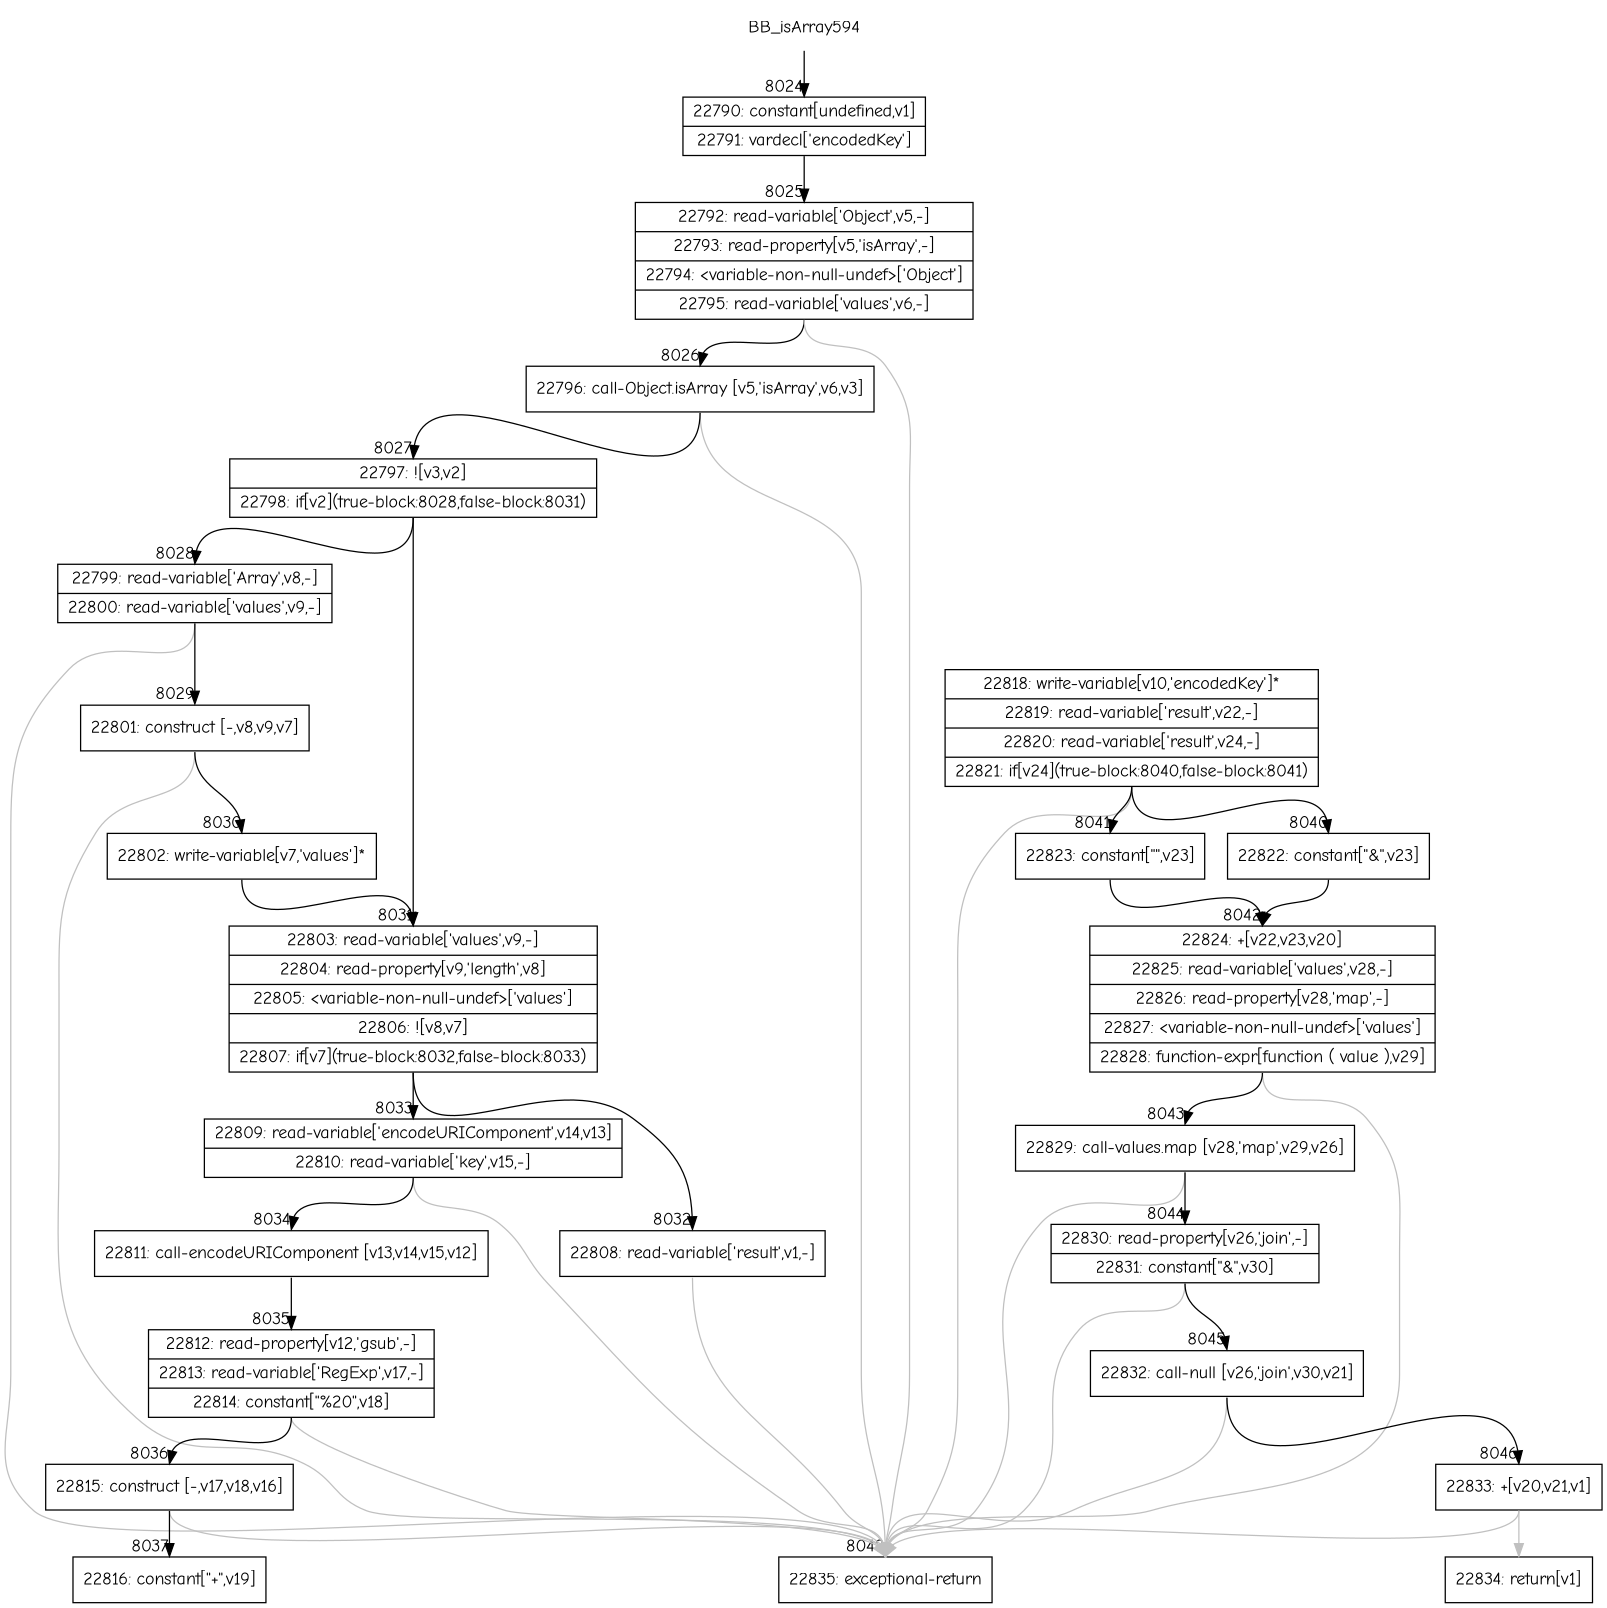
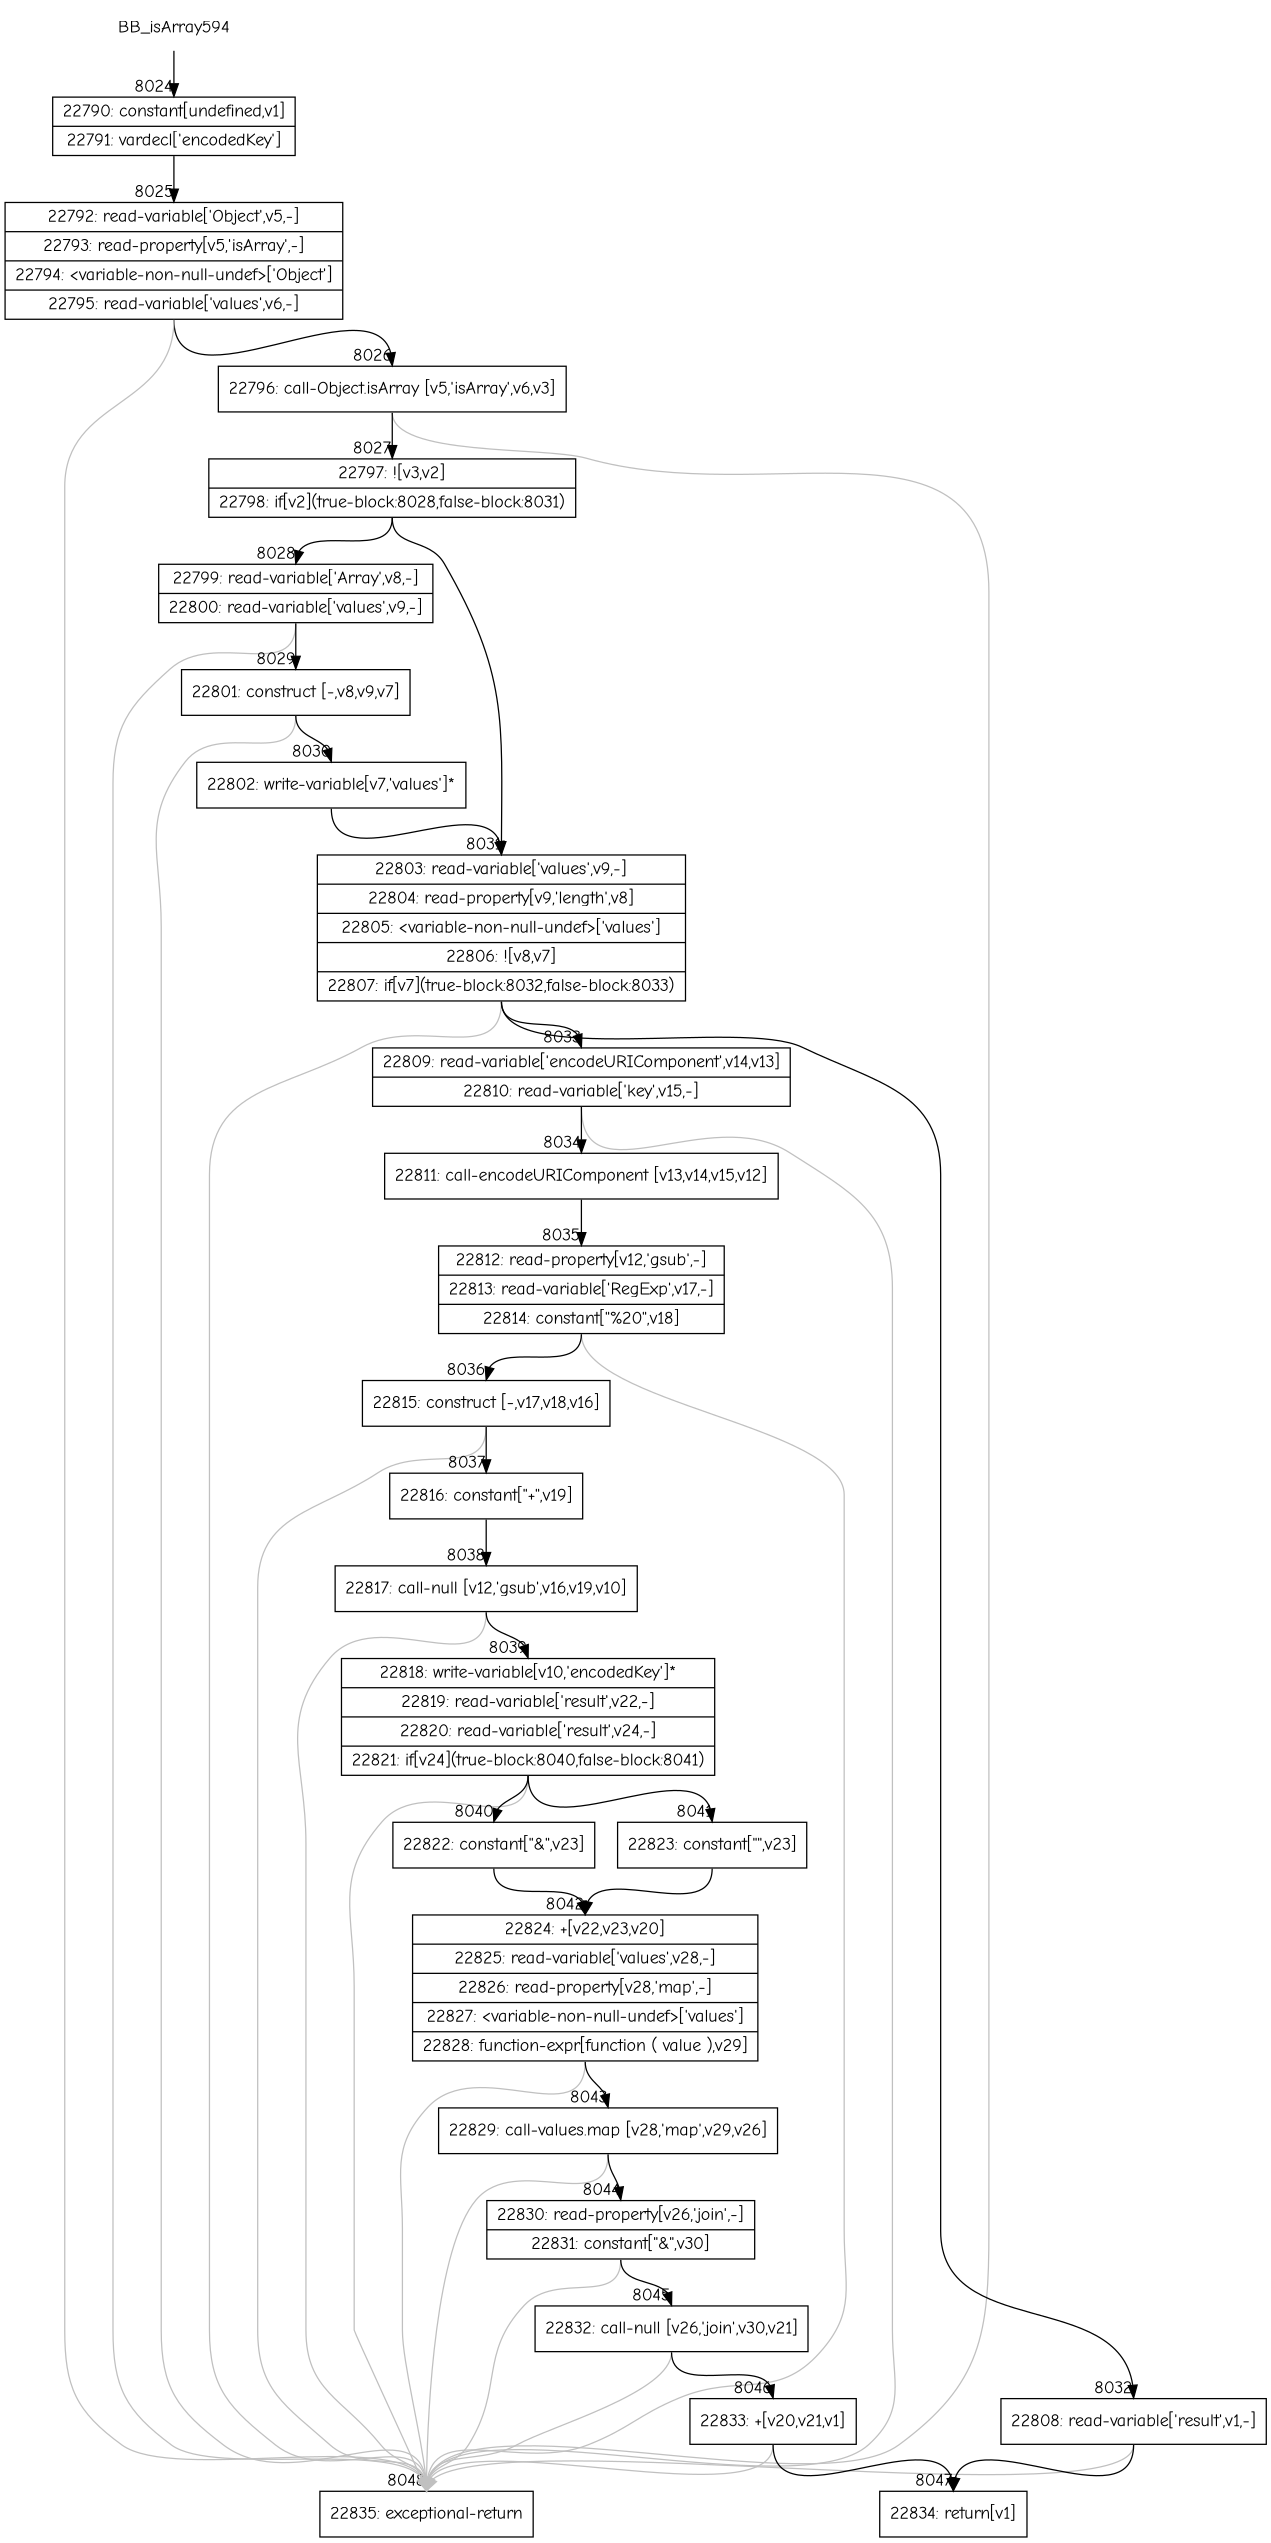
edge "22833: +[v20,v21,v1]" -> "22834: return[v1]": color gray -> black
node "22817: call-null [v12,'gsub',v16,v19,v10]": added
edge "22803: read-variable['values',v9,-]" -> "22835: exceptional-return": added
edge "22808: read-variable['result',v1,-]" -> "22834: return[v1]": added
